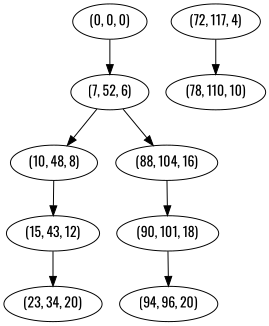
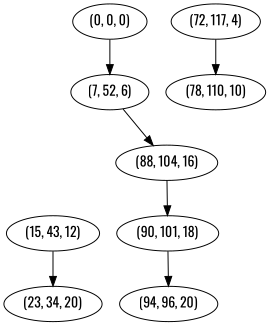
node "(10, 48, 8)": removed
